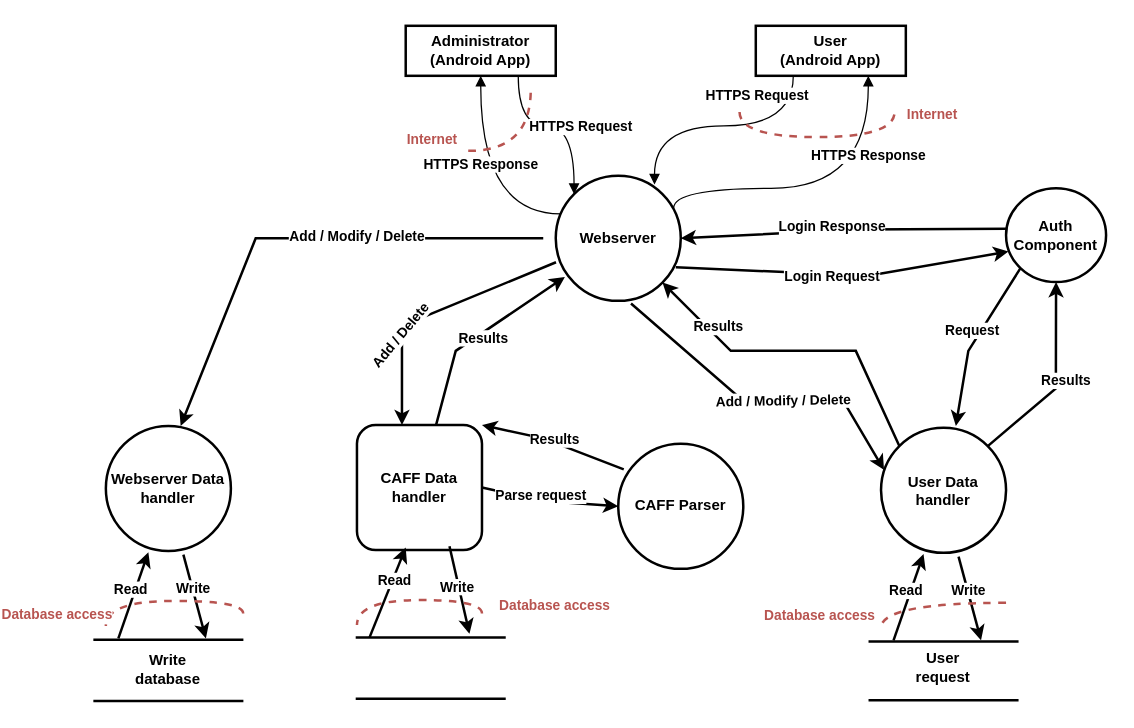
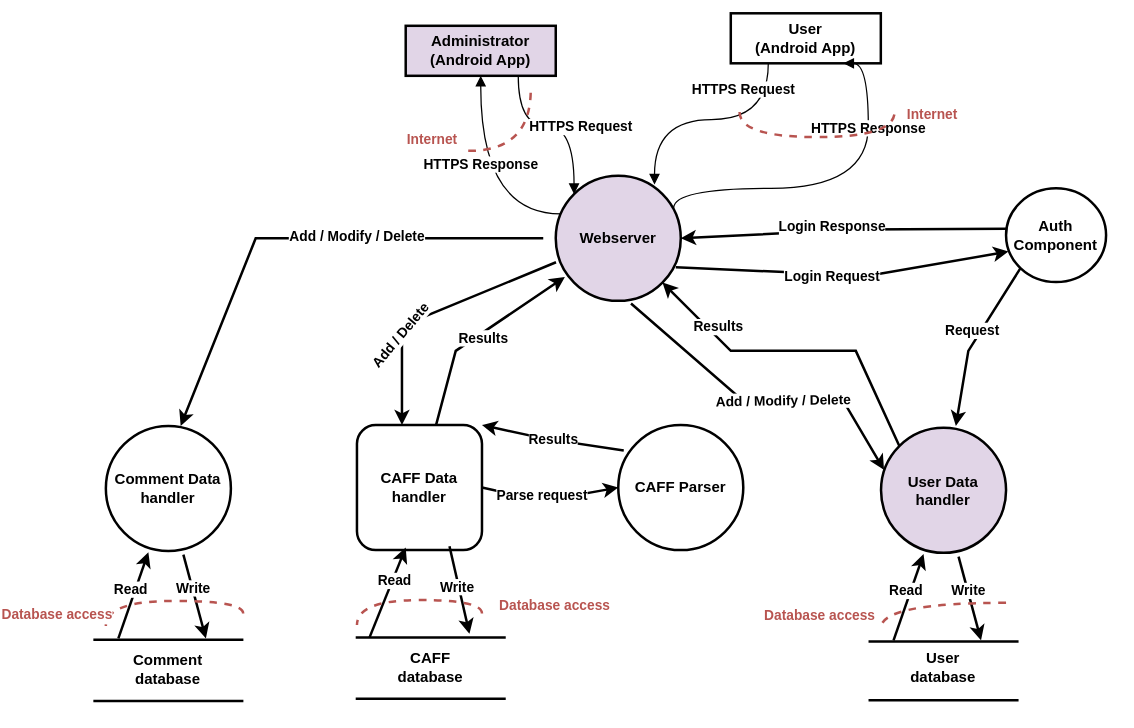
node "Administrator (Android App)": fillcolor #ffffff -> #e1d5e7
node "User (Android App)": moved (831, 51) -> (806, 38)
node "Webserver": fillcolor #ffffff -> #e1d5e7
edge "User Data handler" -> "Auth Component": removed, label "Results"
node "Webserver Data handler": label "Webserver Data handler" -> "Comment Data handler"
node "User Data handler": fillcolor #ffffff -> #e1d5e7
node "CAFF Parser": moved (681, 506) -> (681, 487)
node "CAFF database": added
node "User request": label "User request" -> "User database"
node "Write database": label "Write database" -> "Comment database"
